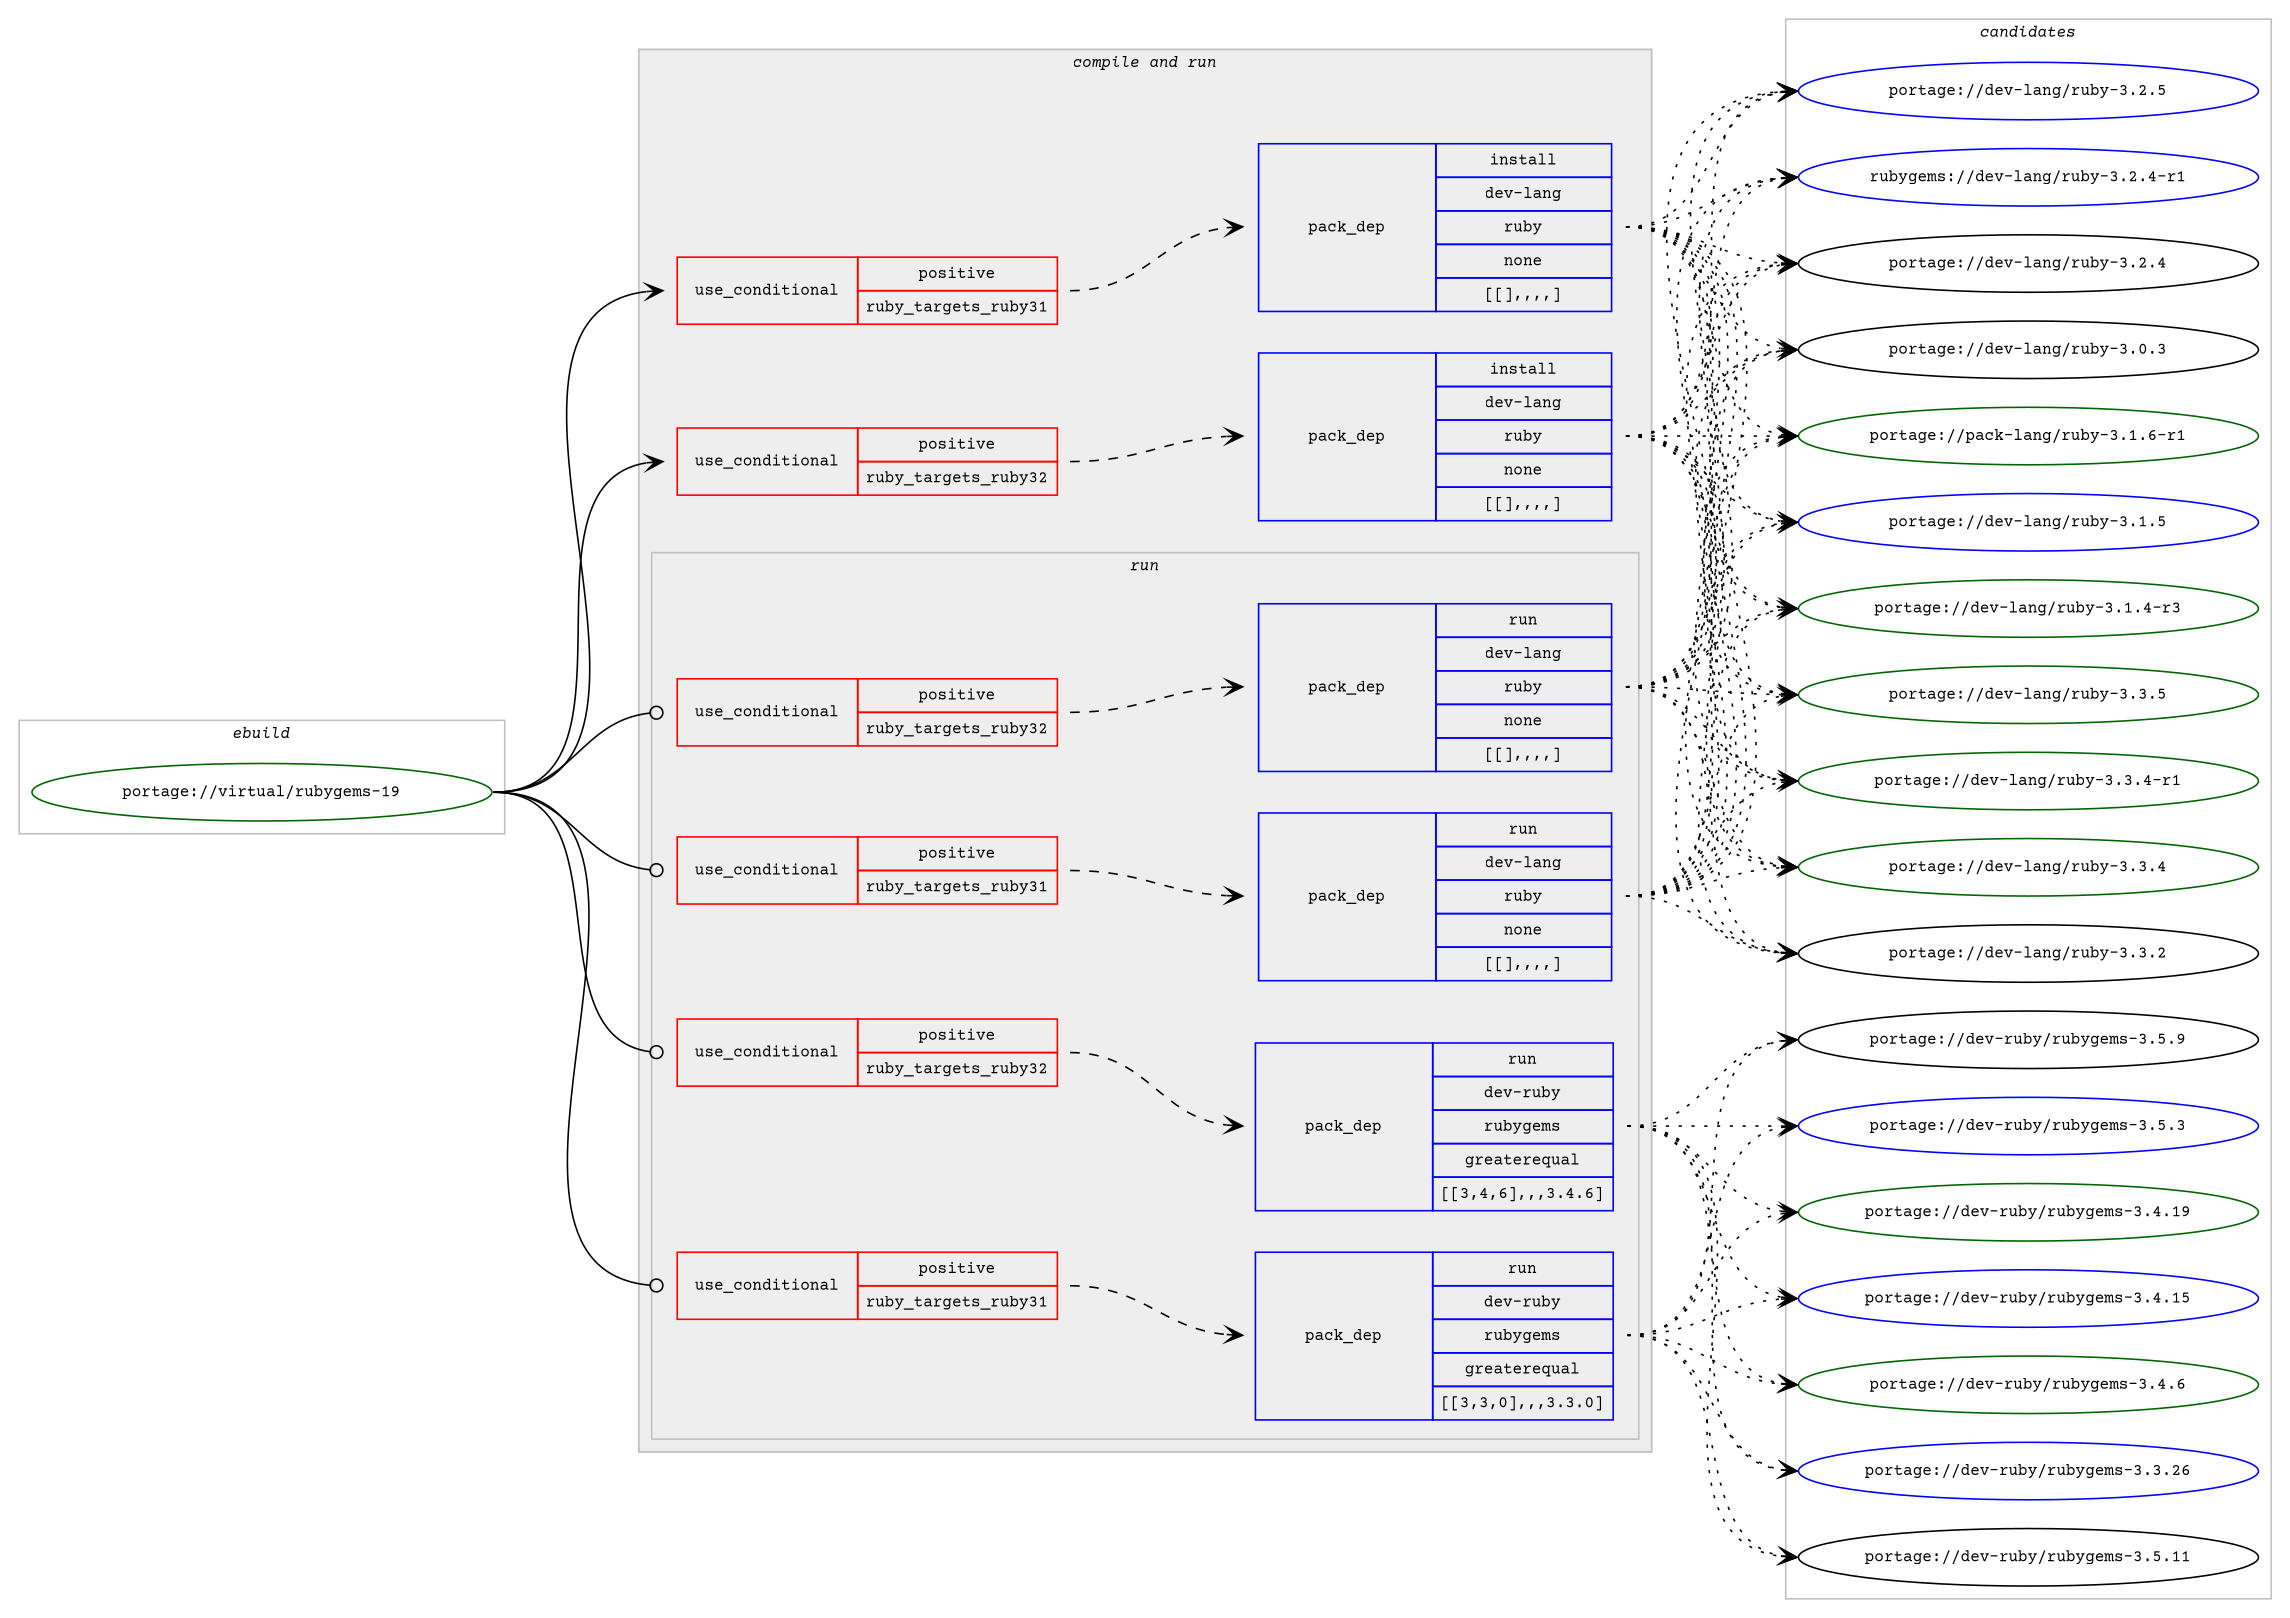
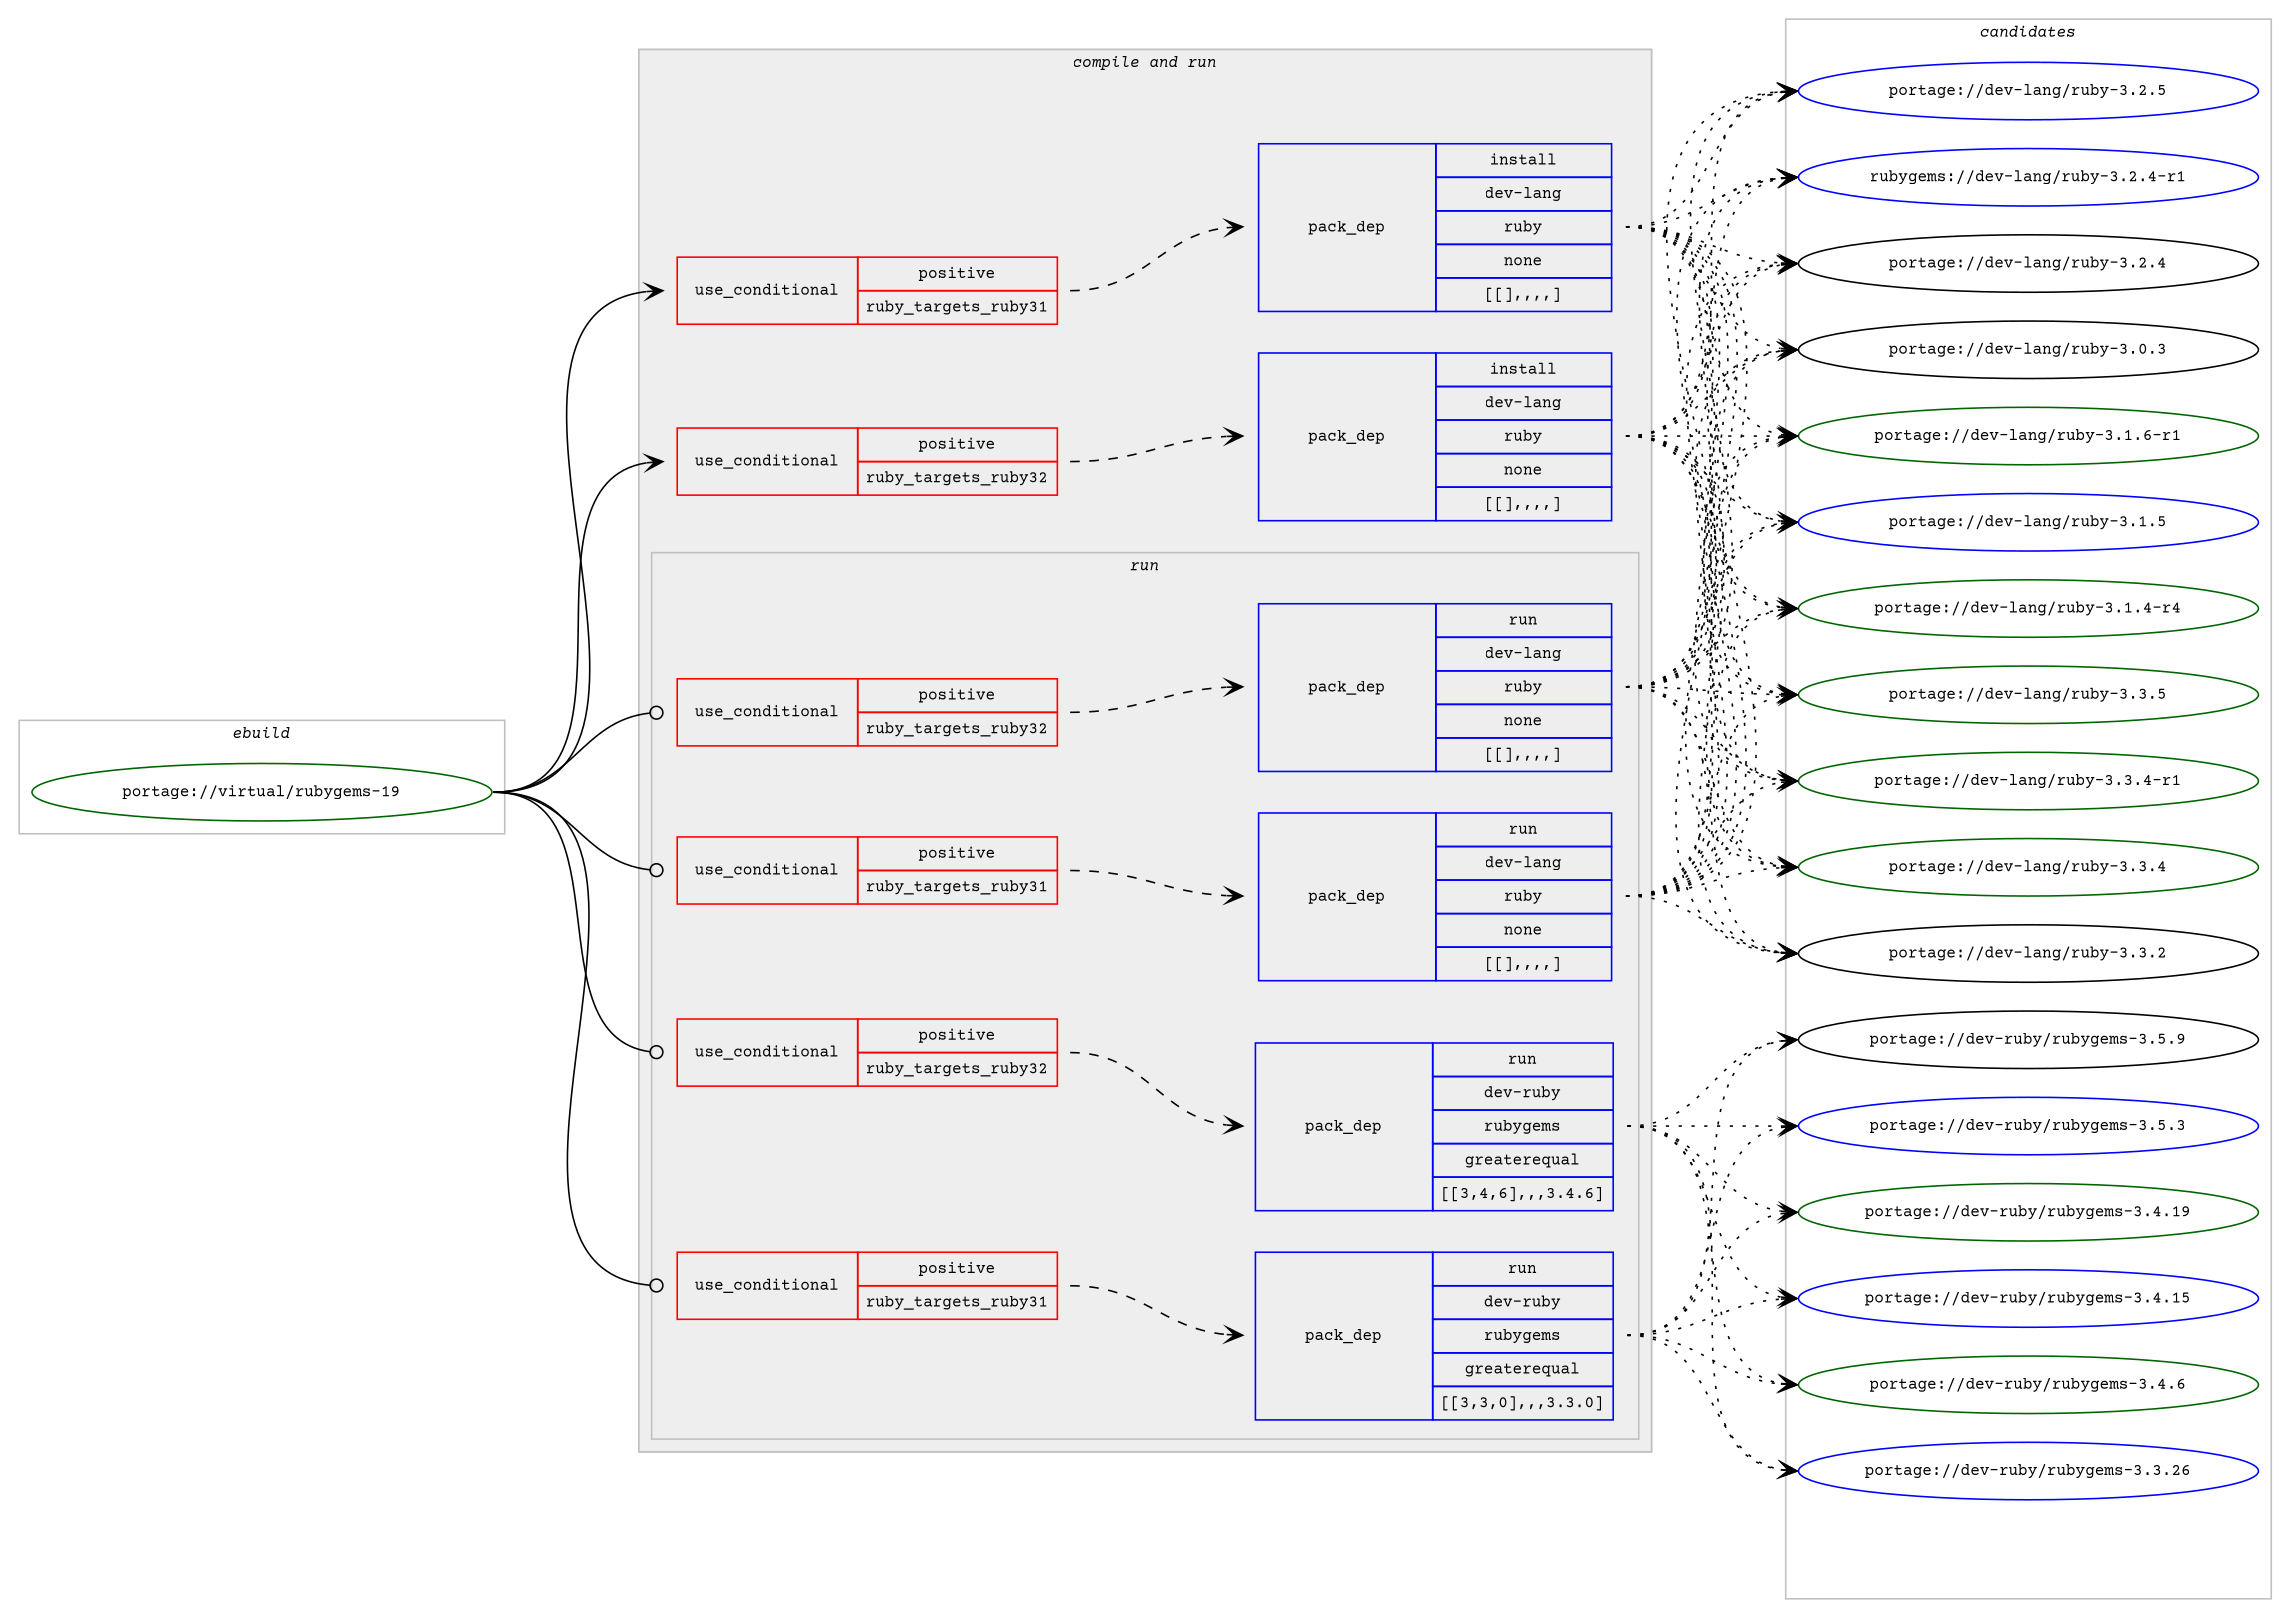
node "portage://pack-lang/ruby-3.1.6-r1": label "portage://pack-lang/ruby-3.1.6-r1" -> "portage://dev-lang/ruby-3.1.6-r1"
node "portage://dev-lang/ruby-3.1.4-r3": label "portage://dev-lang/ruby-3.1.4-r3" -> "portage://dev-lang/ruby-3.1.4-r4"
node "portage://dev-ruby/rubygems-3.5.11": removed
